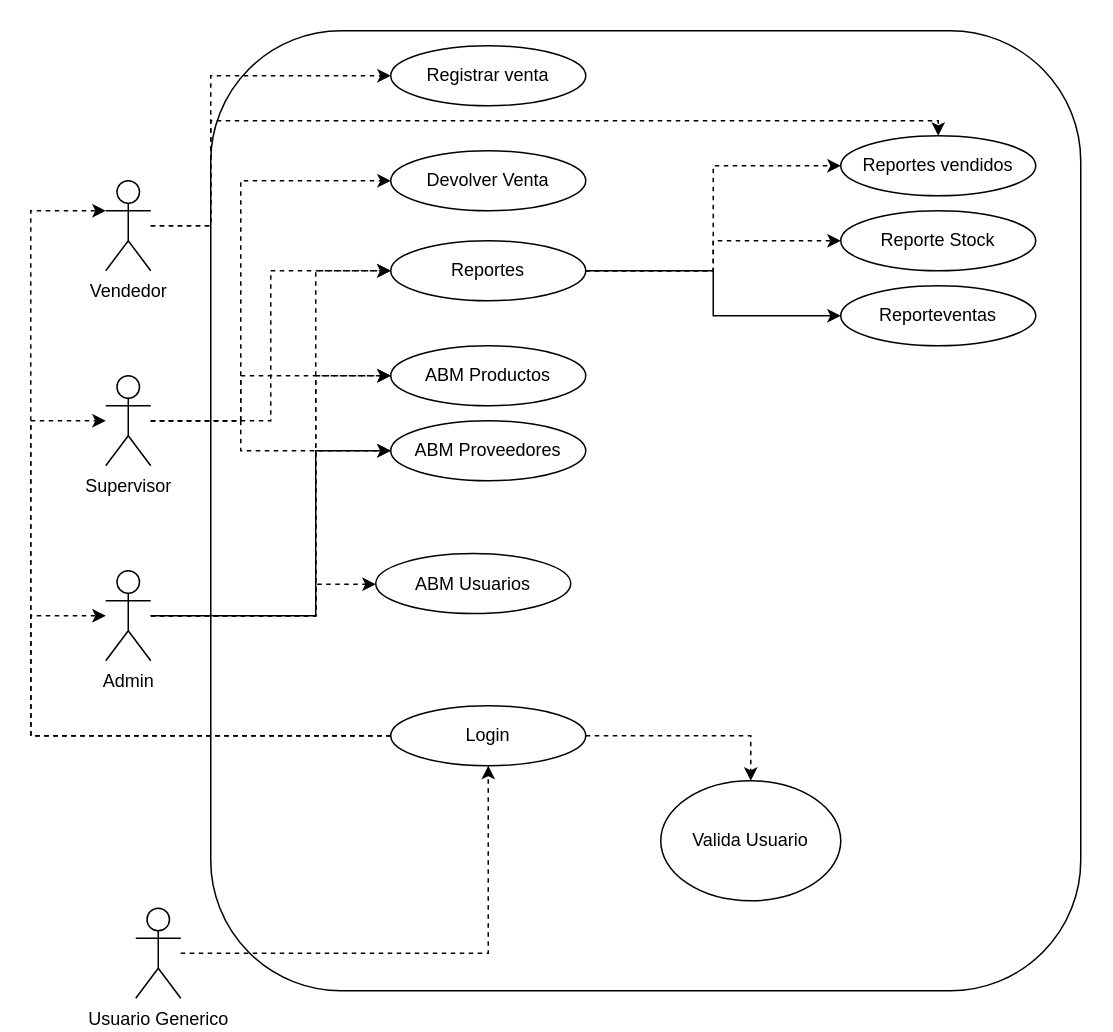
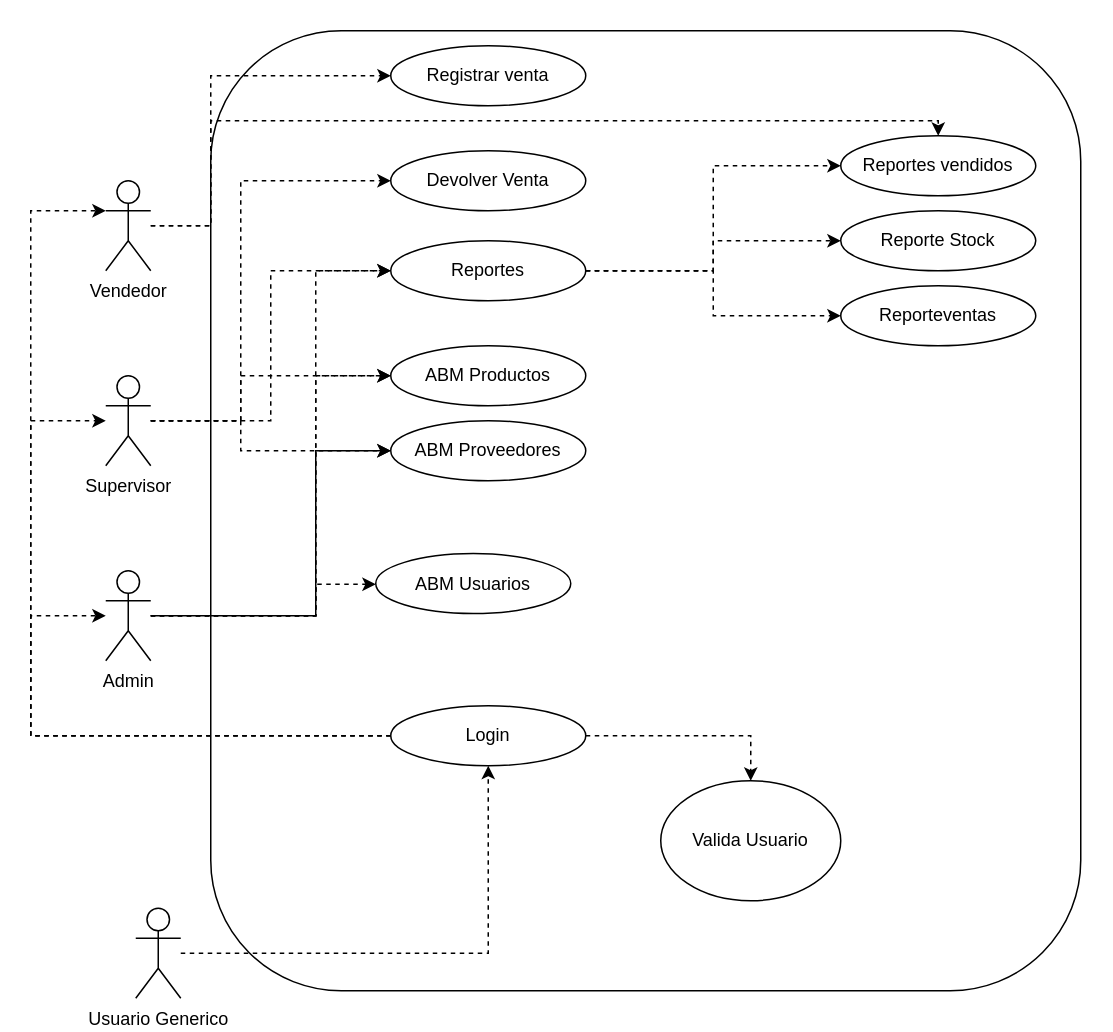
edge "Reportes" -> "Reporteventas": style solid -> dashed
